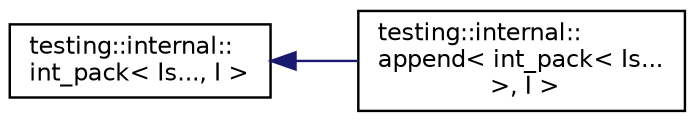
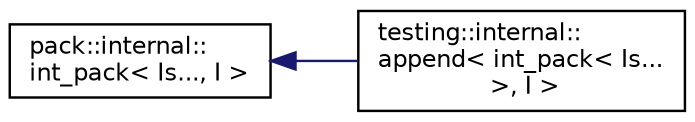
node "testing::internal:: int_pack< Is..., I >": label "testing::internal:: int_pack< Is..., I >" -> "pack::internal:: int_pack< Is..., I >"
